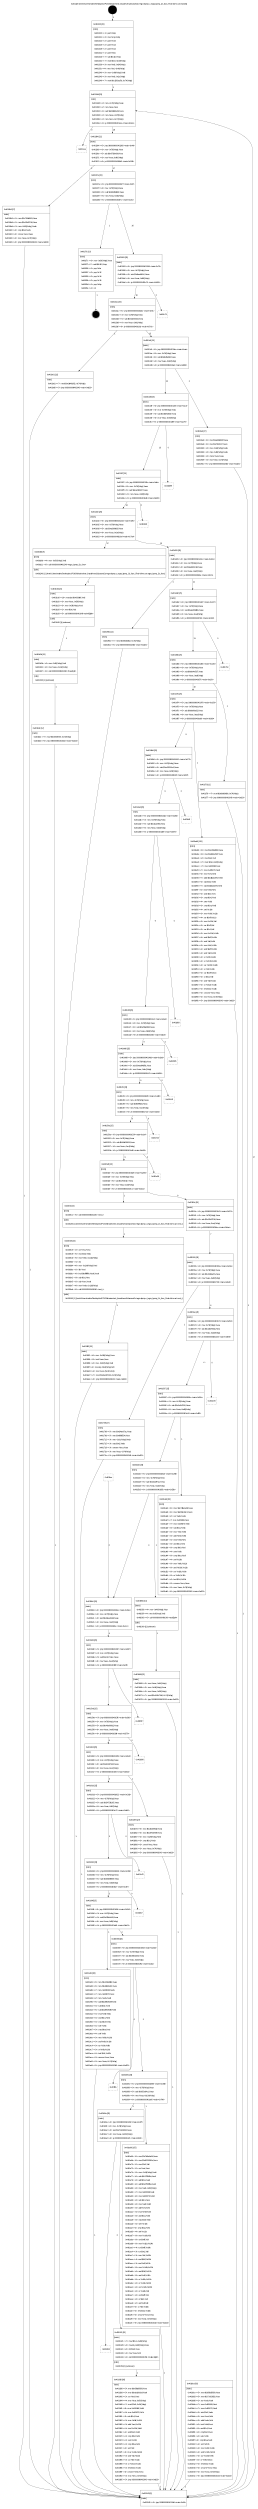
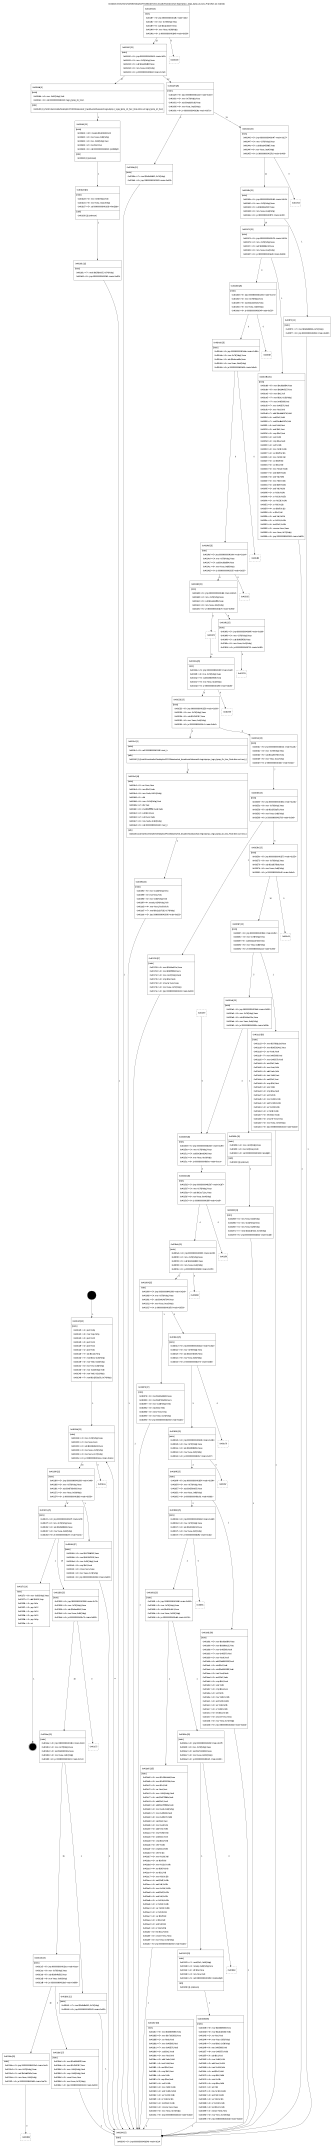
edge "0x4013de [25]" -> "0x4013f7 [25]": removed, label "13"
edge "0x4014f1 [25]" -> "0x40150a [25]": now "0x401b76" -> "0x40150a [25]"
